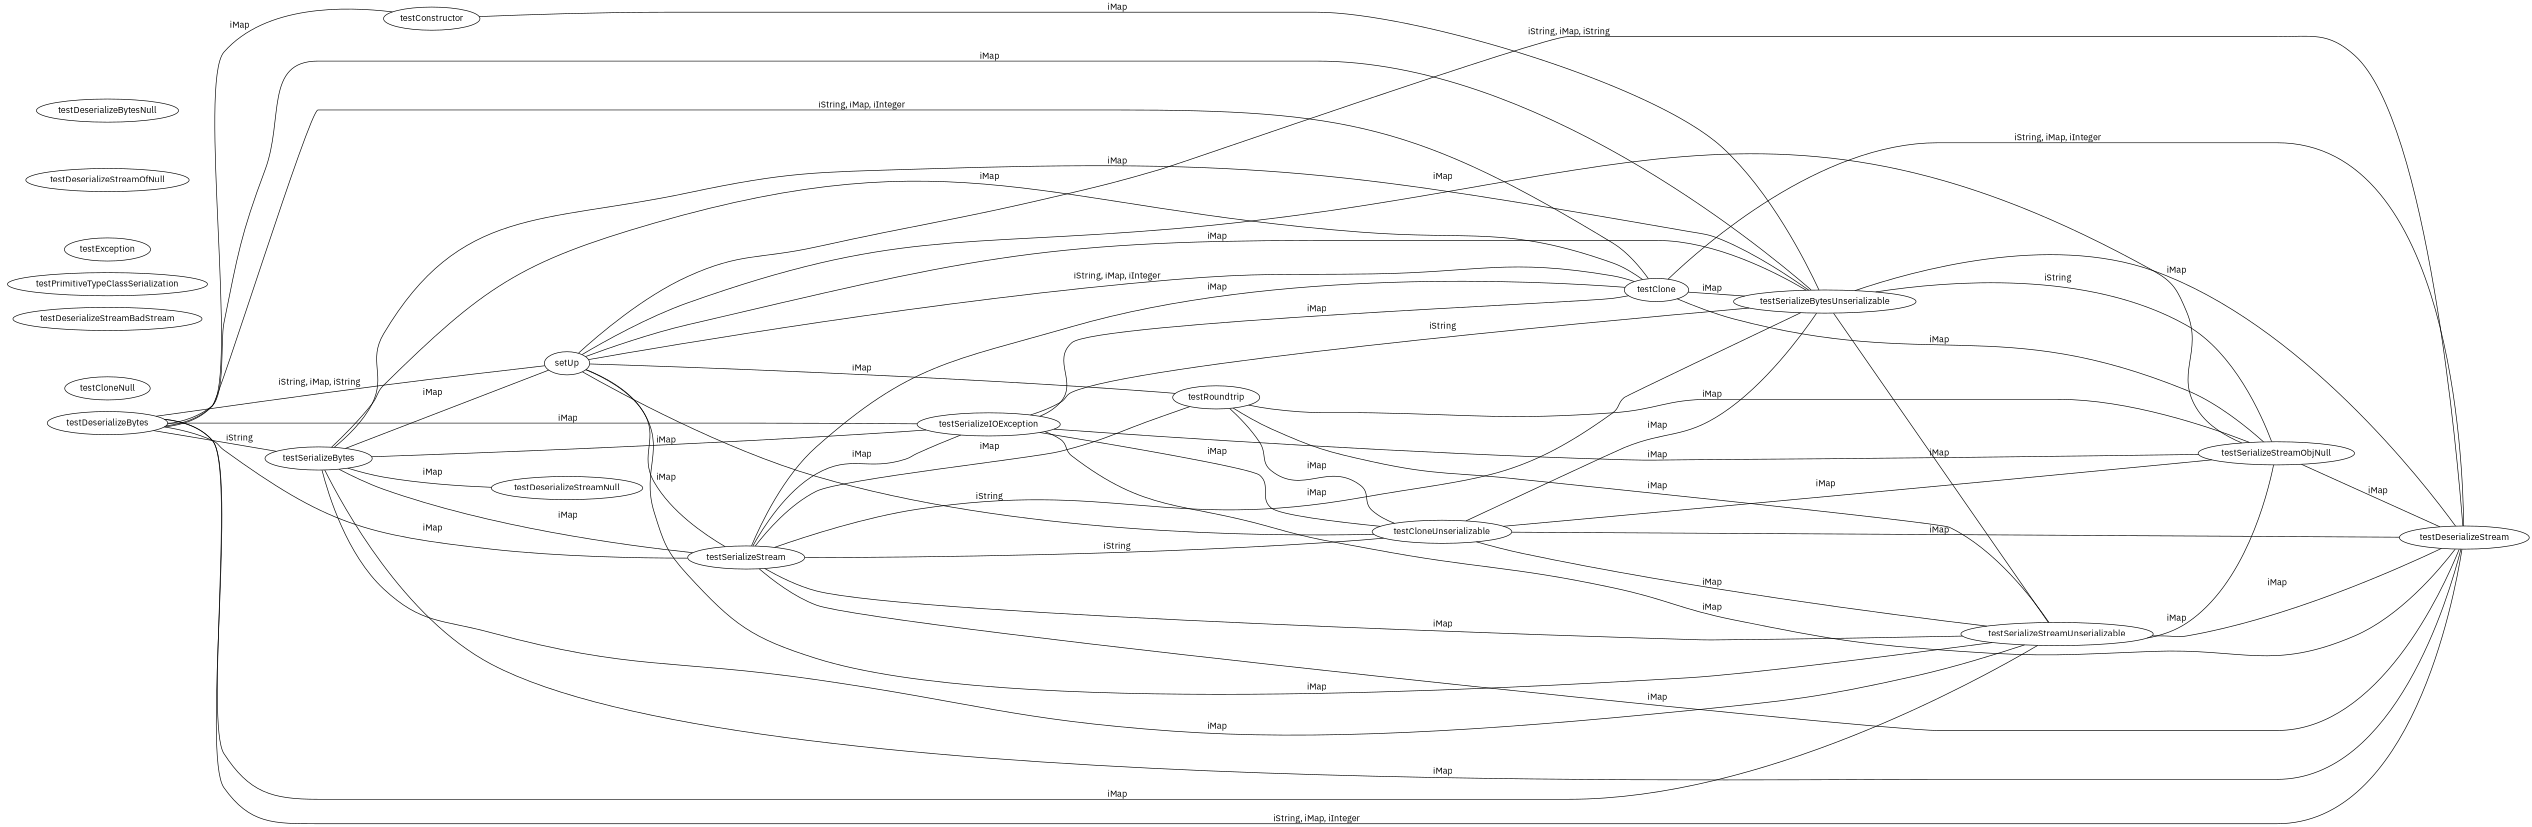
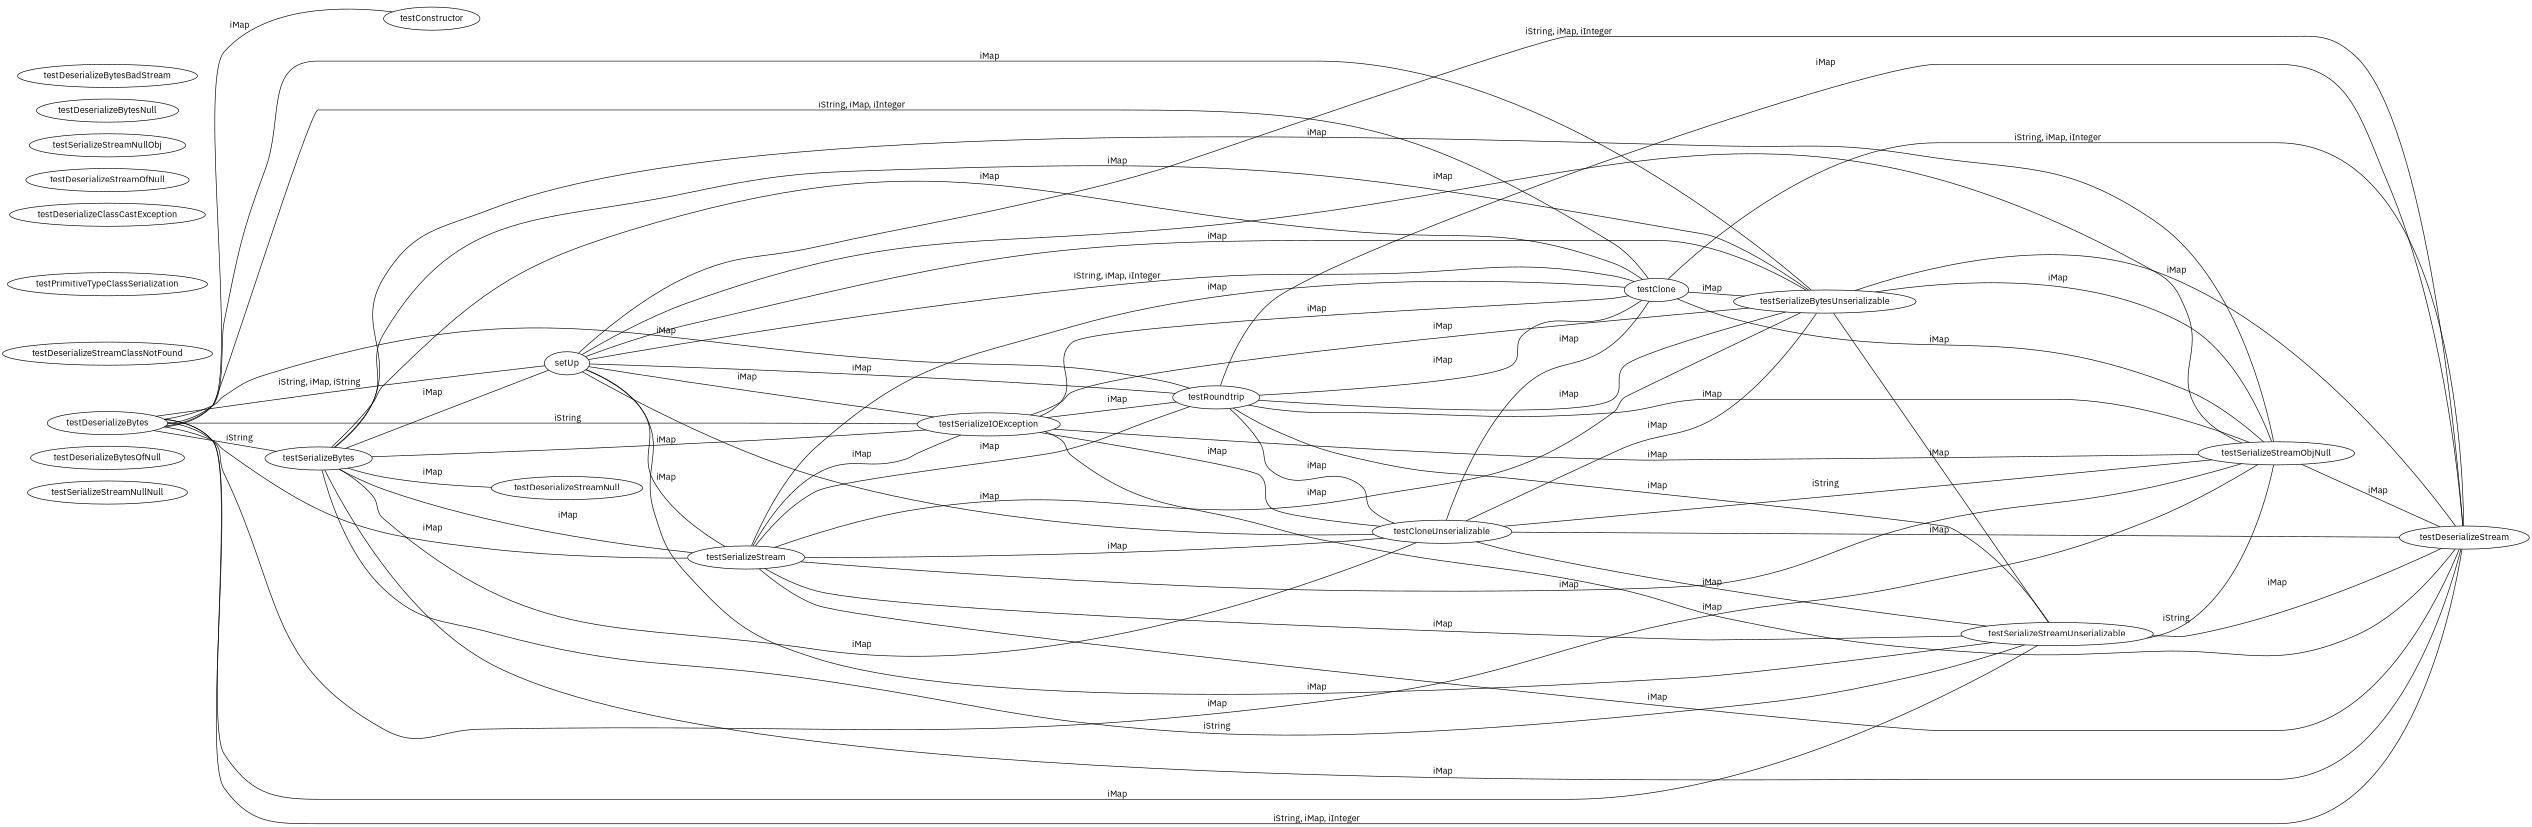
edge "testConstructor" -- "testSerializeBytesUnserializable": now "testRoundtrip" -- "testSerializeBytesUnserializable"
edge "setUp" -- "testDeserializeStream": label " iString, iMap, iString" -> " iString, iMap, iInteger"
edge "testRoundtrip" -- "testDeserializeStream": added, label "iMap"
node "testDeserializeBytesBadStream": added
edge "testSerializeStreamObjNull" -- "testSerializeBytes": added, label "iMap"
node "testSerializeStreamNullObj": added
node "testDeserializeClassCastException": added
node "testException": removed
edge "testSerializeBytesUnserializable" -- "testSerializeStreamObjNull": label " iString" -> " iMap"
node "testDeserializeStreamBadStream": removed
edge "testSerializeBytesUnserializable" -- "testSerializeIOException": label " iString" -> " iMap"
edge "testRoundtrip" -- "testDeserializeBytes": added, label "iMap"
node "testDeserializeStreamClassNotFound": added
edge "testClone" -- "testRoundtrip": added, label "iMap"
edge "testClone" -- "testCloneUnserializable": added, label "iMap"
node "testCloneNull": removed
edge "setUp" -- "testSerializeIOException": added, label "iMap"
edge "testRoundtrip" -- "testSerializeIOException": added, label "iMap"
edge "testDeserializeBytes" -- "testSerializeIOException": label " iMap" -> " iString"
node "testDeserializeBytesOfNull": added
edge "testSerializeStreamObjNull" -- "testCloneUnserializable": label " iMap" -> " iString"
node "testSerializeStreamNullNull": added
edge "setUp" -- "testCloneUnserializable": label " iString" -> " iMap"
edge "testCloneUnserializable" -- "testSerializeStream": label " iString" -> " iMap"
edge "testSerializeStreamObjNull" -- "testSerializeStream": added, label "iMap"
edge "testSerializeStreamObjNull" -- "testSerializeStreamUnserializable": label " iMap" -> " iString"
edge "testSerializeBytes" -- "testCloneUnserializable": added, label "iMap"
edge "testDeserializeBytes" -- "testSerializeStreamObjNull": added, label "iMap"
edge "testSerializeBytes" -- "testSerializeStreamUnserializable": label " iMap" -> " iString"
